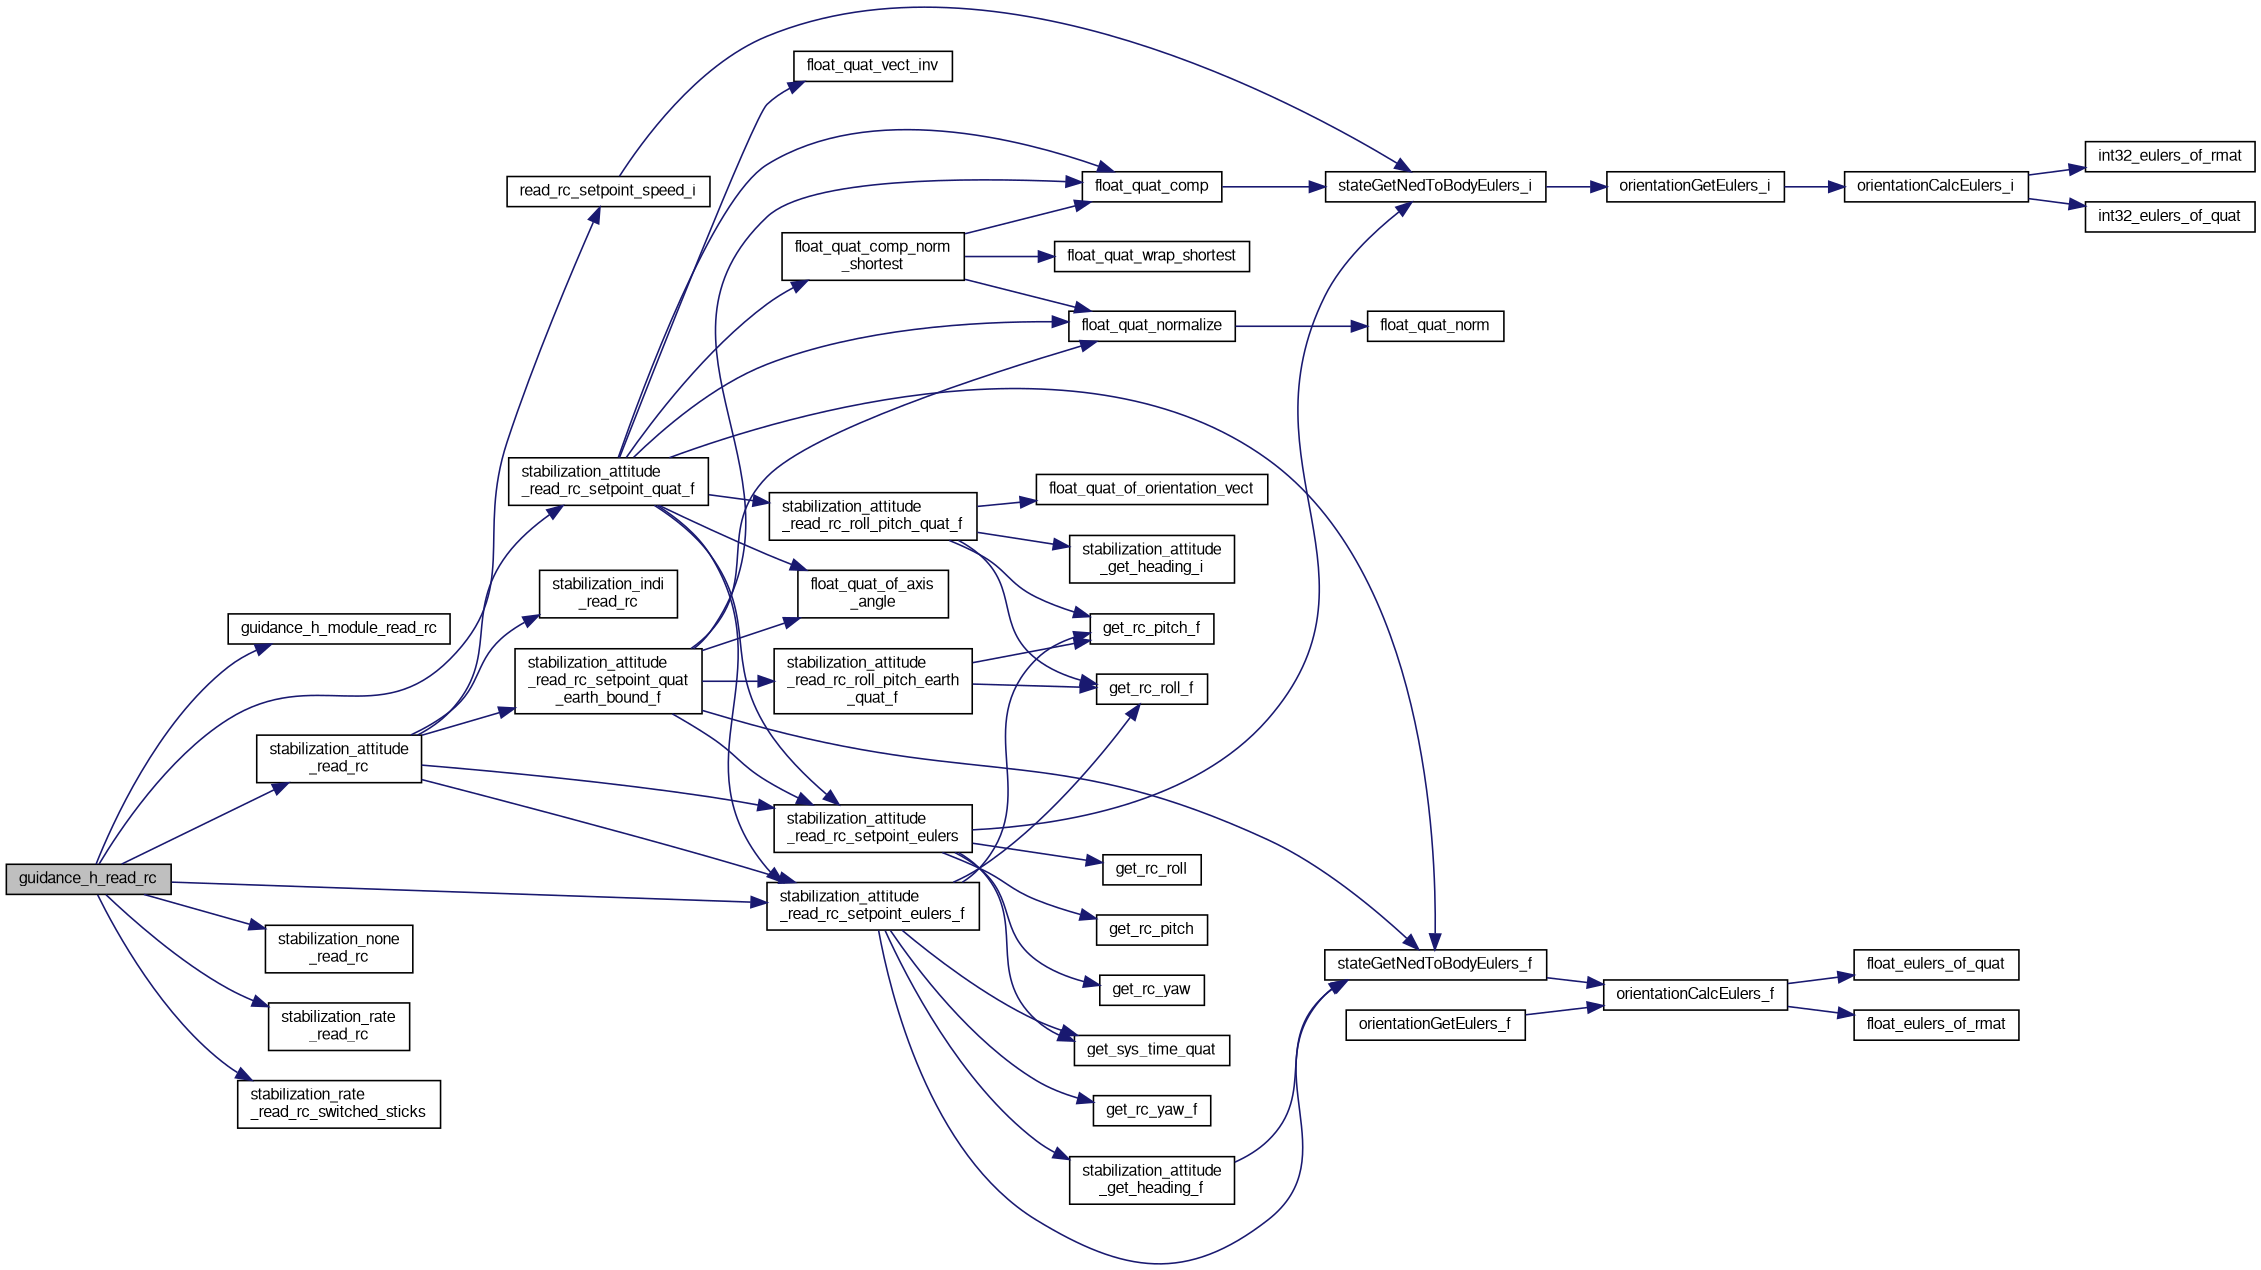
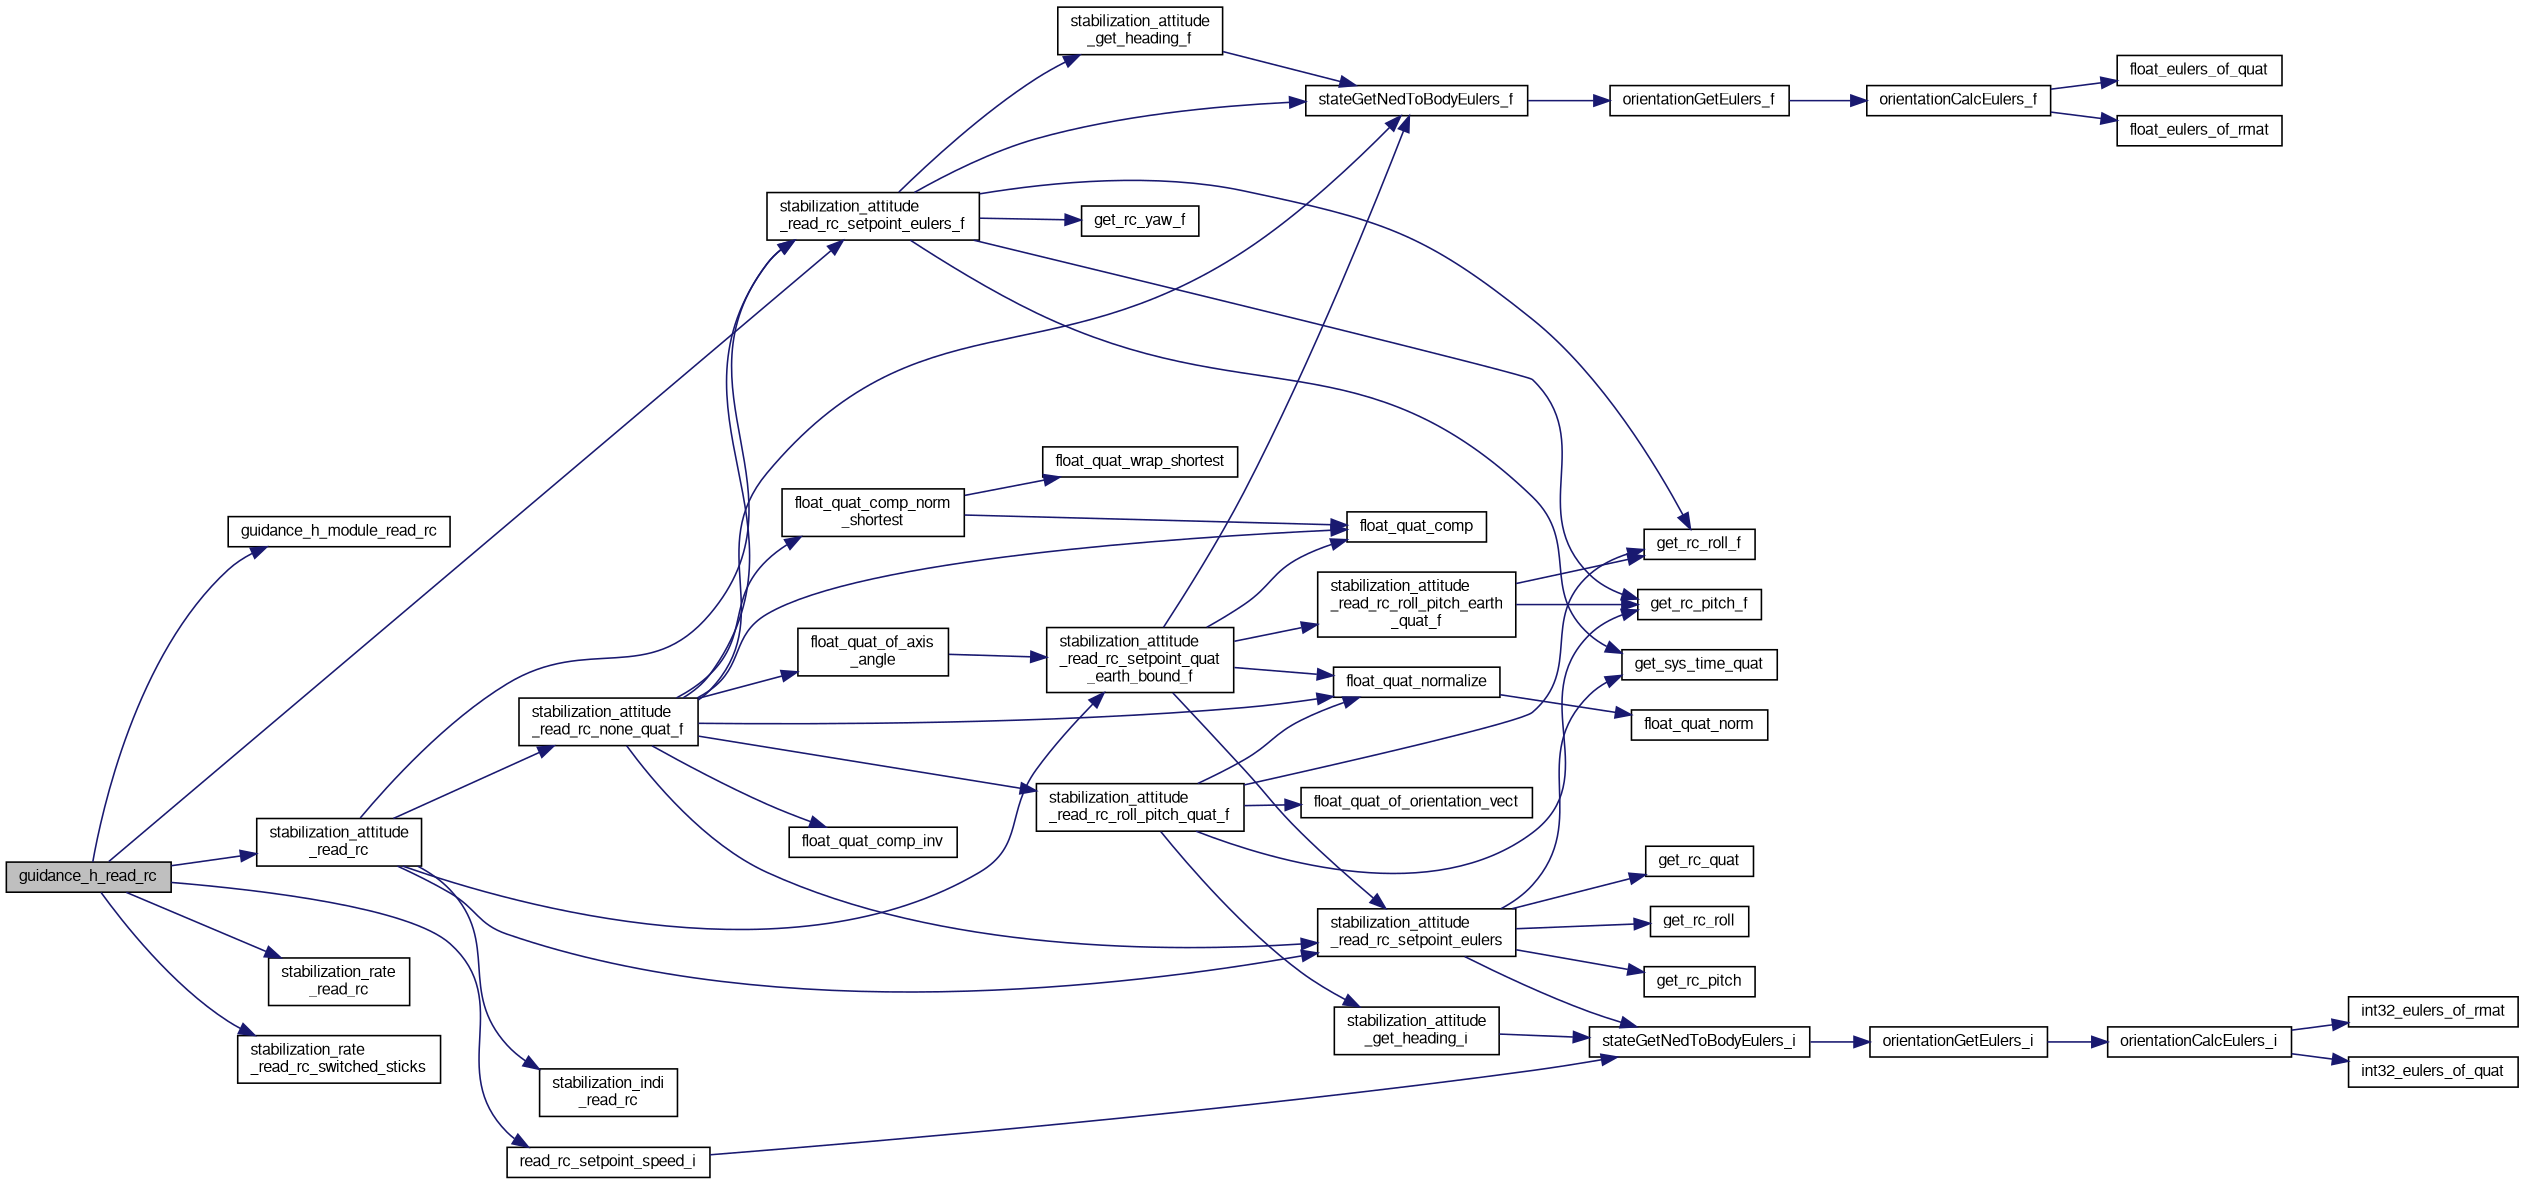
node "float_quat_vect_inv": label "float_quat_vect_inv" -> "float_quat_comp_inv"
edge "float_quat_comp" -> "stateGetNedToBodyEulers_i": now "stabilization_attitude _get_heading_i" -> "stateGetNedToBodyEulers_i"
edge "float_quat_comp_norm _shortest" -> "float_quat_normalize": now "stabilization_attitude _read_rc_roll_pitch_quat_f" -> "float_quat_normalize"
node "stabilization_attitude _read_rc_setpoint_quat_f": label "stabilization_attitude _read_rc_setpoint_quat_f" -> "stabilization_attitude _read_rc_none_quat_f"
edge "stabilization_attitude _read_rc_setpoint_quat _earth_bound_f" -> "float_quat_of_axis _angle": reversed
node "stabilization_none _read_rc": removed
edge "stateGetNedToBodyEulers_f" -> "orientationCalcEulers_f": now "stateGetNedToBodyEulers_f" -> "orientationGetEulers_f"
node "get_rc_yaw": label "get_rc_yaw" -> "get_rc_quat"
